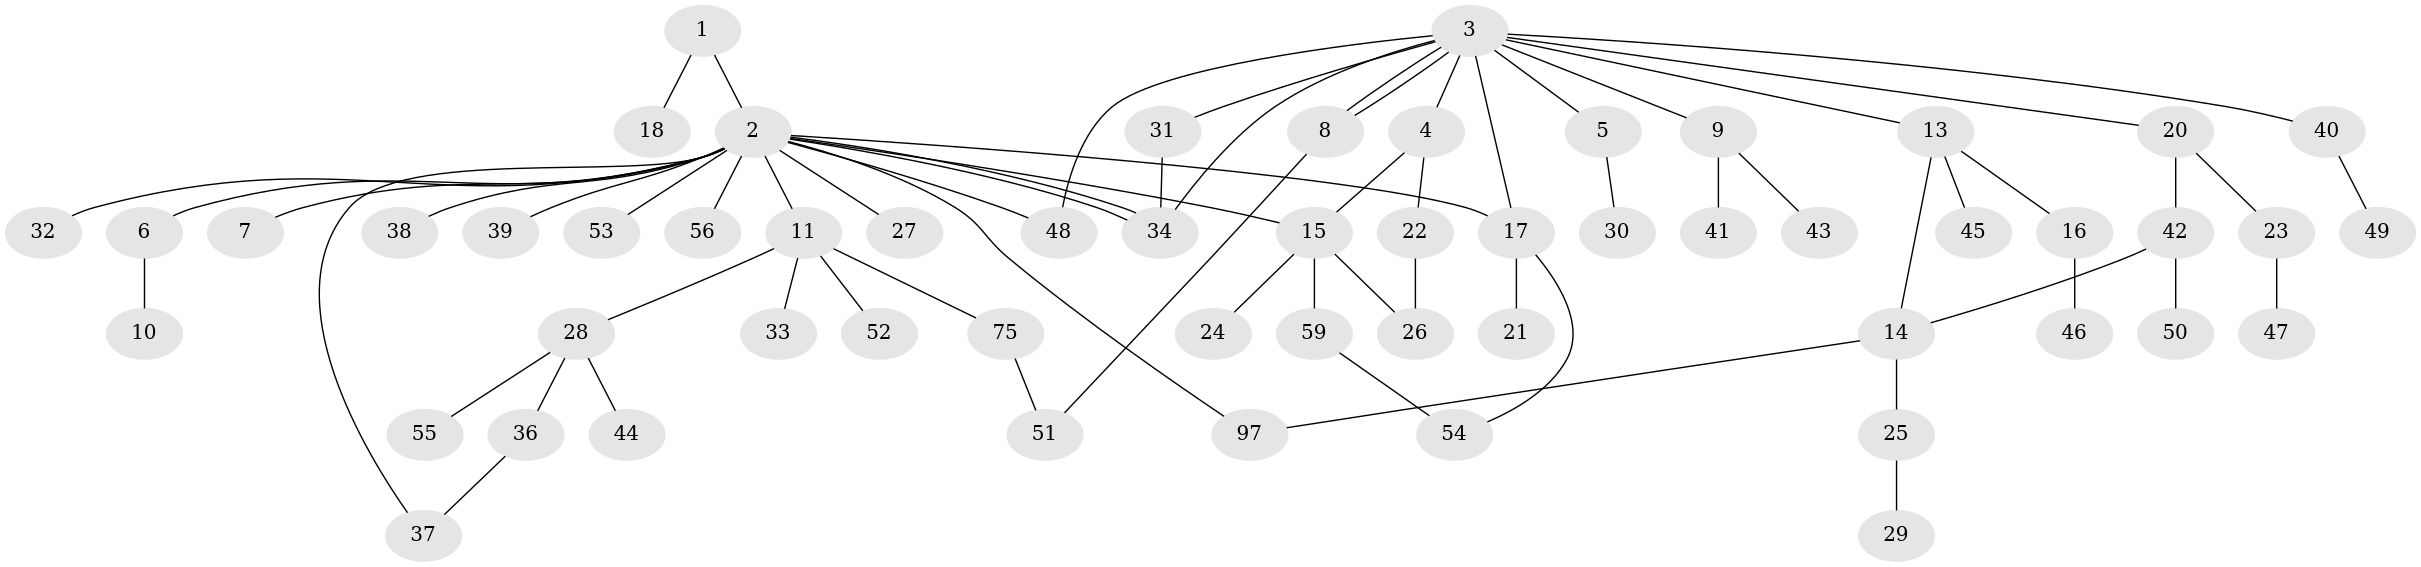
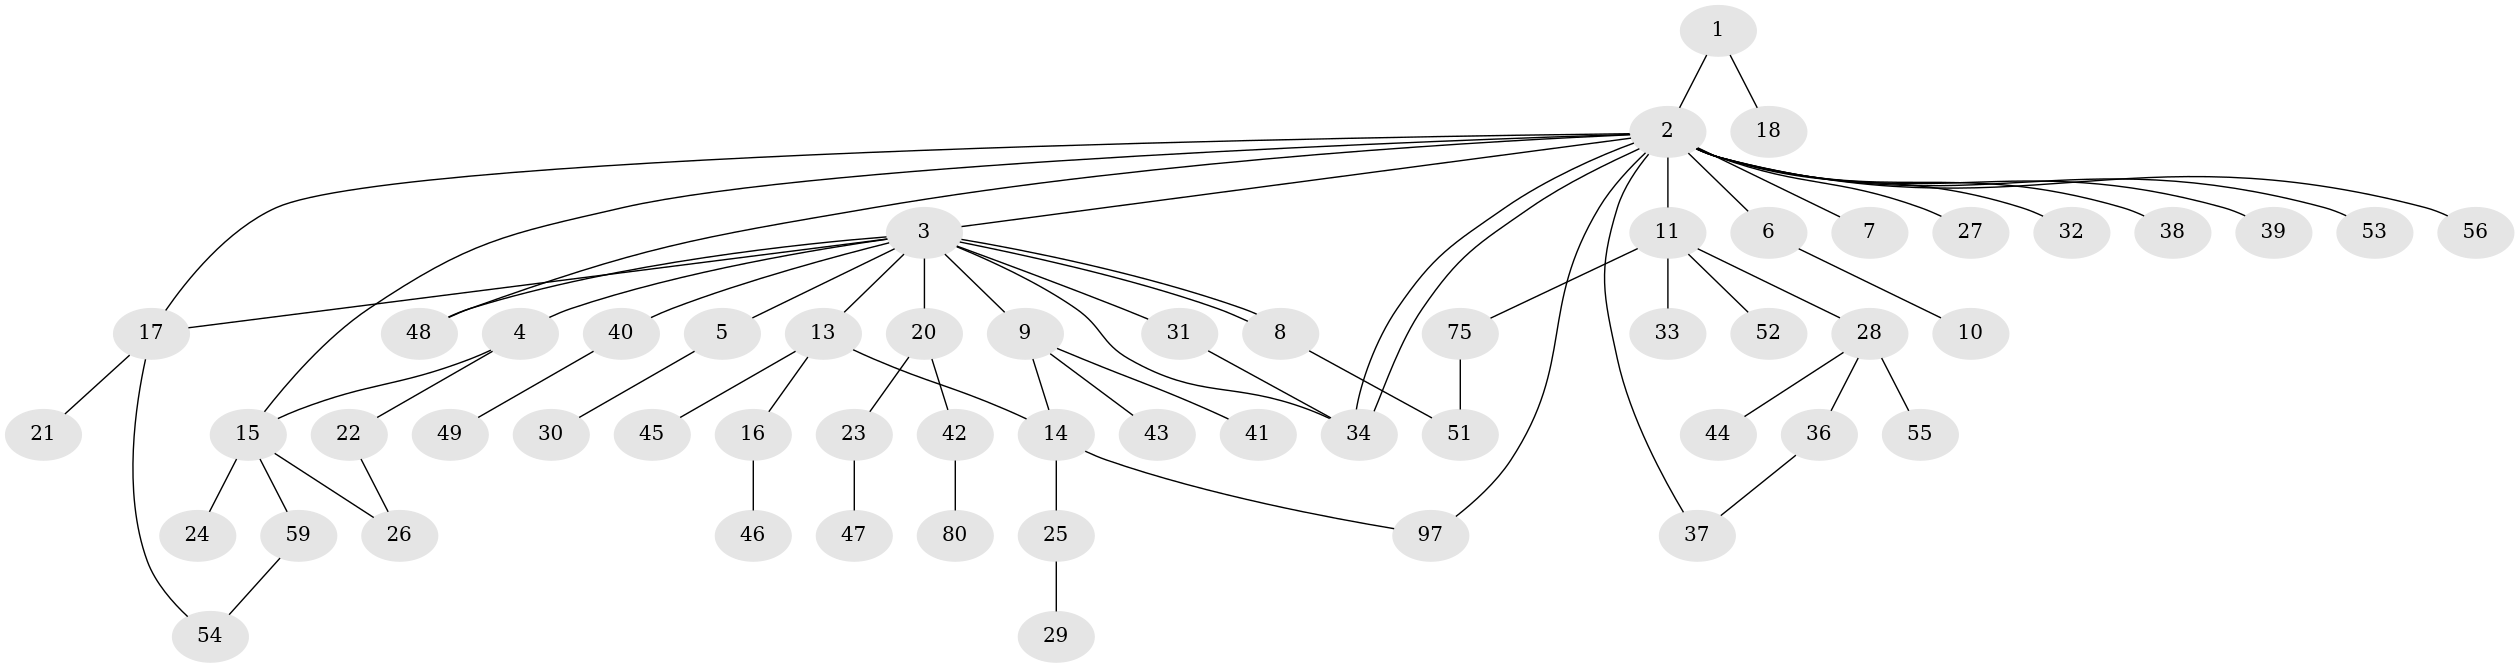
edge "2" -- "3": added
edge "42" -- "14": now "9" -- "14"
node "50": label "50" -> "80"
